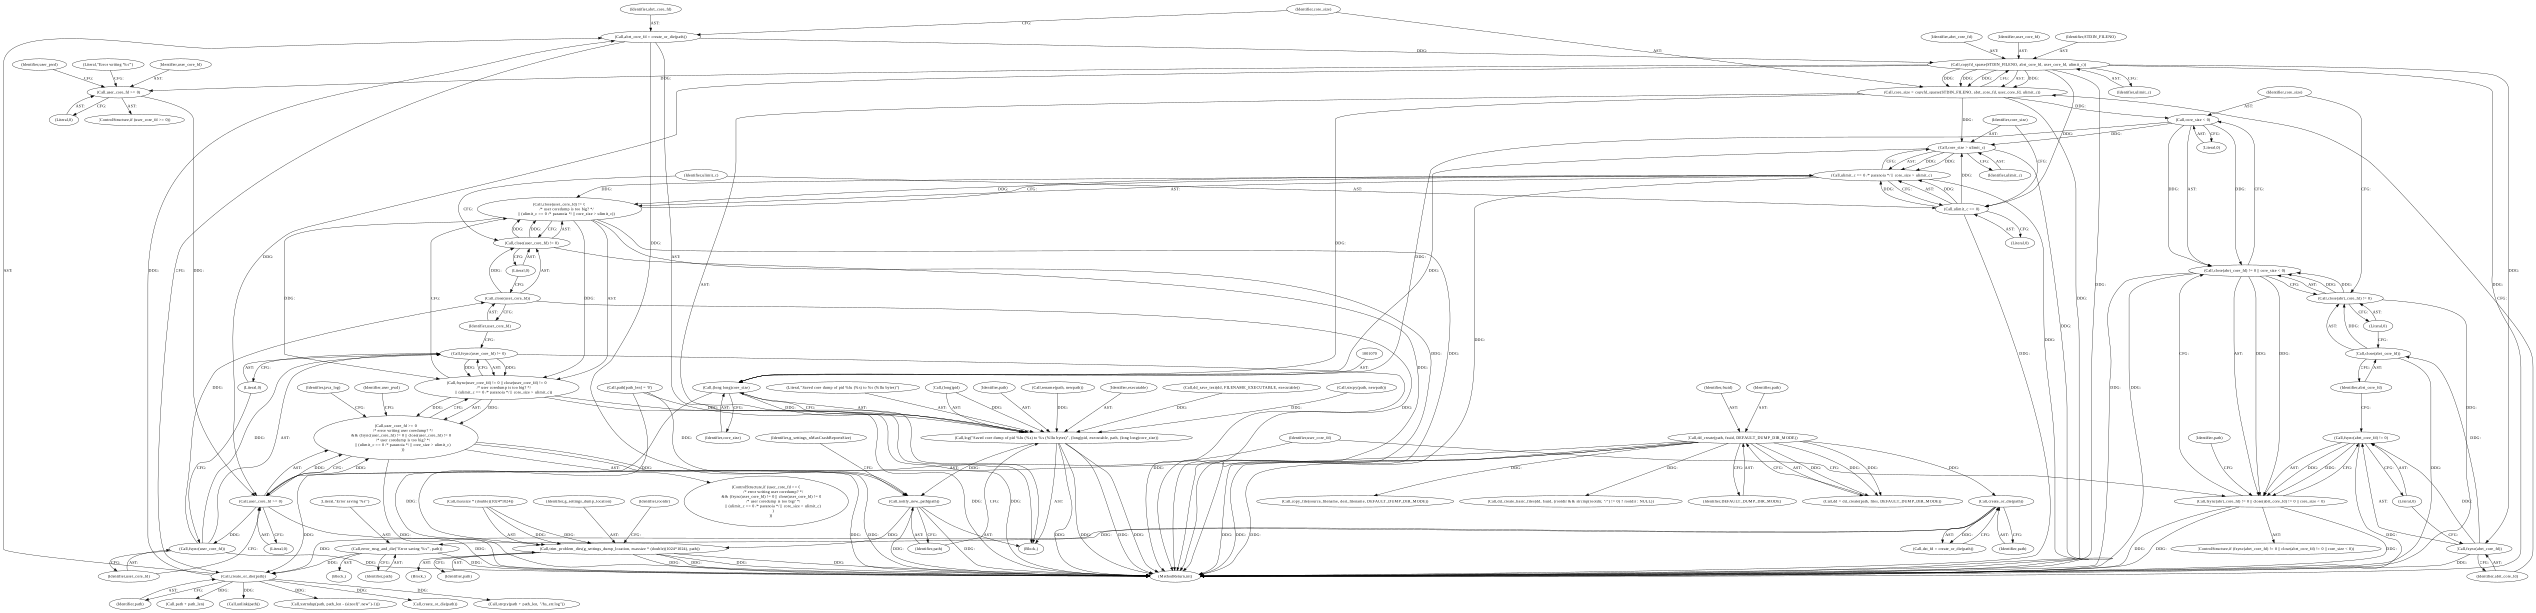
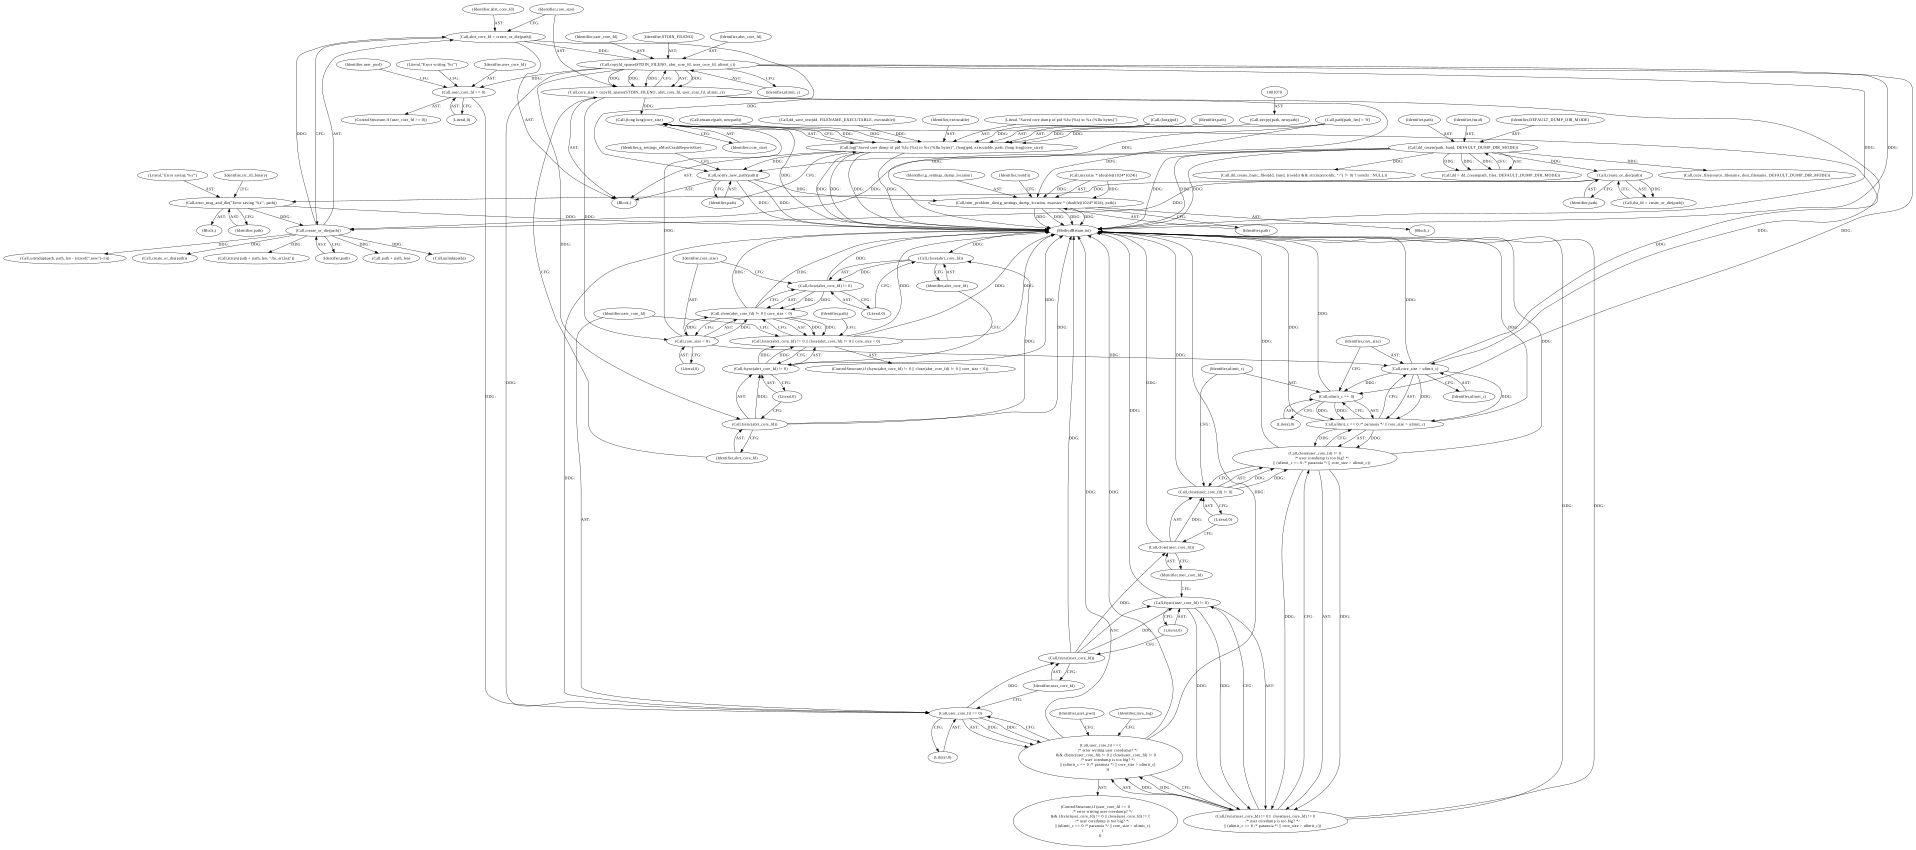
node "(Identifier,src_fd_binary)": added
edge "(Call,ulimit_c == 0)" -> "(Call,core_size > ulimit_c)": reversed
edge "1001070" -> "(Call,(long long)core_size)": now "1001070" -> "(Call,strcpy(path, newpath))"
edge "(Call,dd_create(path, fsuid, DEFAULT_DUMP_DIR_MODE))" -> "(Identifier,DEFAULT_DUMP_DIR_MODE)": removed, label "CFG:"
edge "(Call,close(abrt_core_fd))" -> "(MethodReturn,int)": reversed
